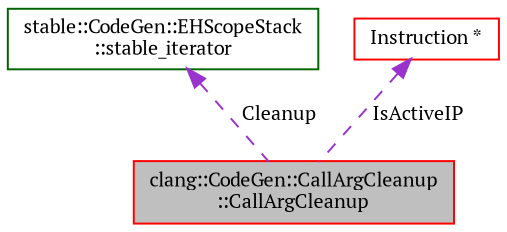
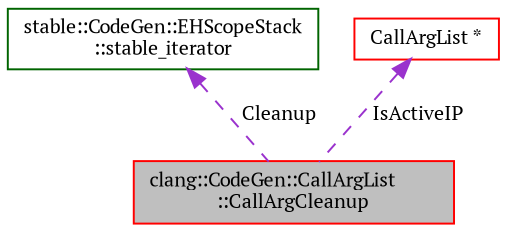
node "Instruction *": label "Instruction *" -> "CallArgList *"
node "clang::CodeGen::CallArgCleanup ::CallArgCleanup": label "clang::CodeGen::CallArgCleanup ::CallArgCleanup" -> "clang::CodeGen::CallArgList ::CallArgCleanup"
